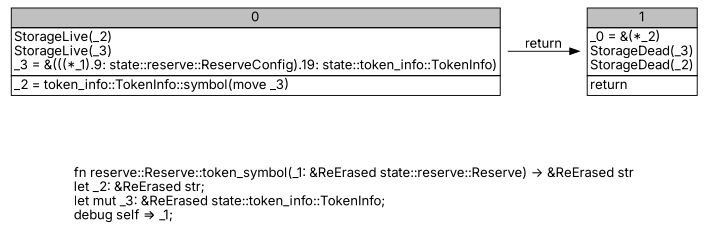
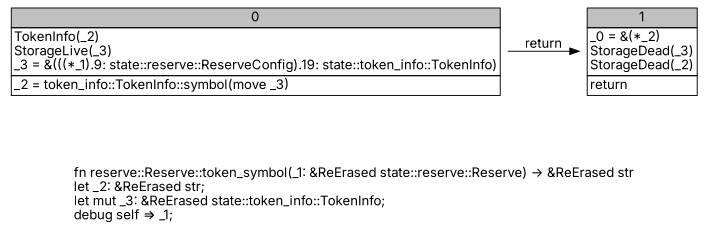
node "0": text "StorageLive(_2)" -> "TokenInfo(_2)"
